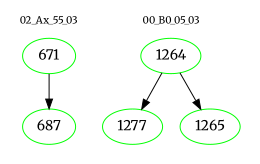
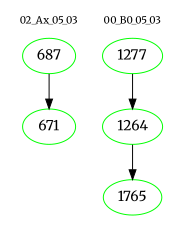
cluster "02_Ax_55_03": label "02_Ax_55_03" -> "02_Ax_05_03"
edge "671" -> "687": reversed
edge "1264" -> "1277": reversed
node "1265": label "1265" -> "1765"
